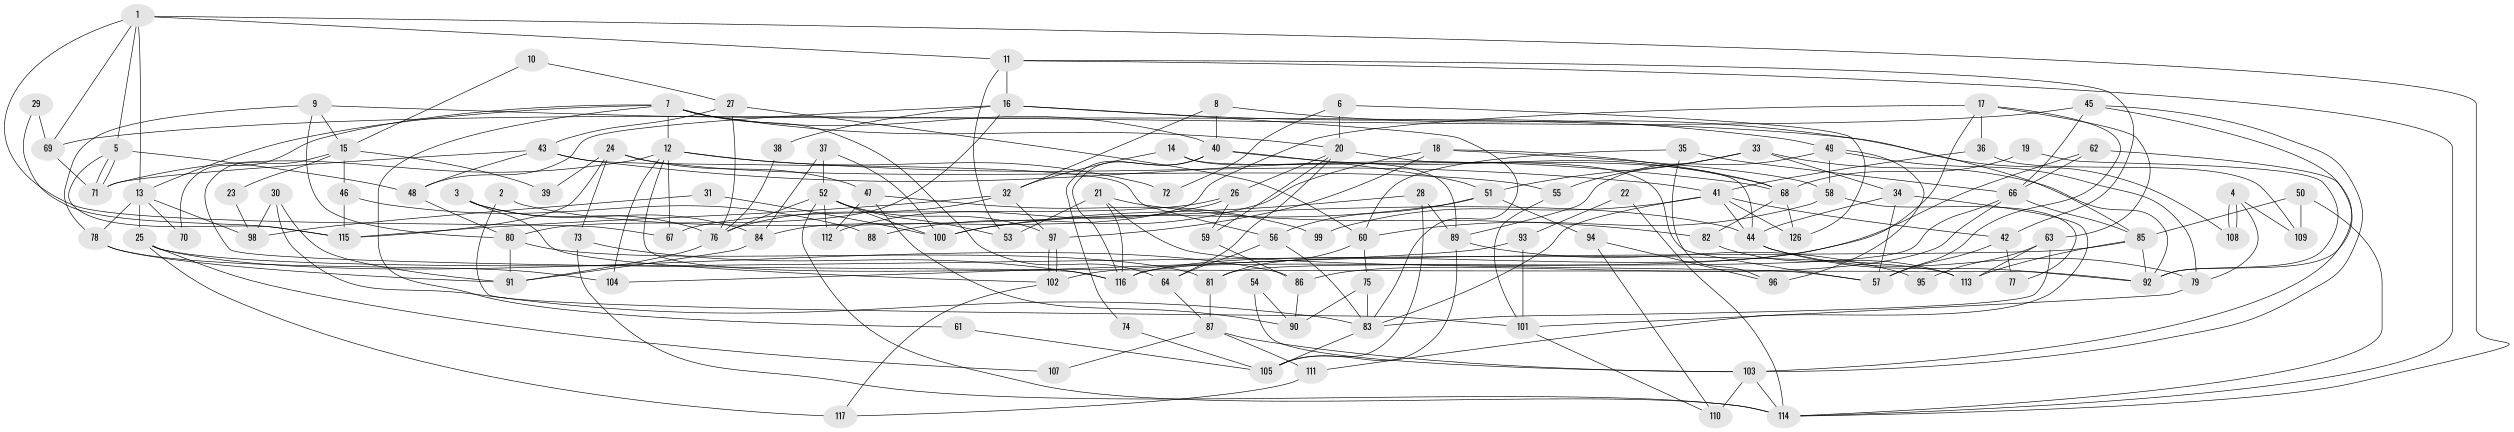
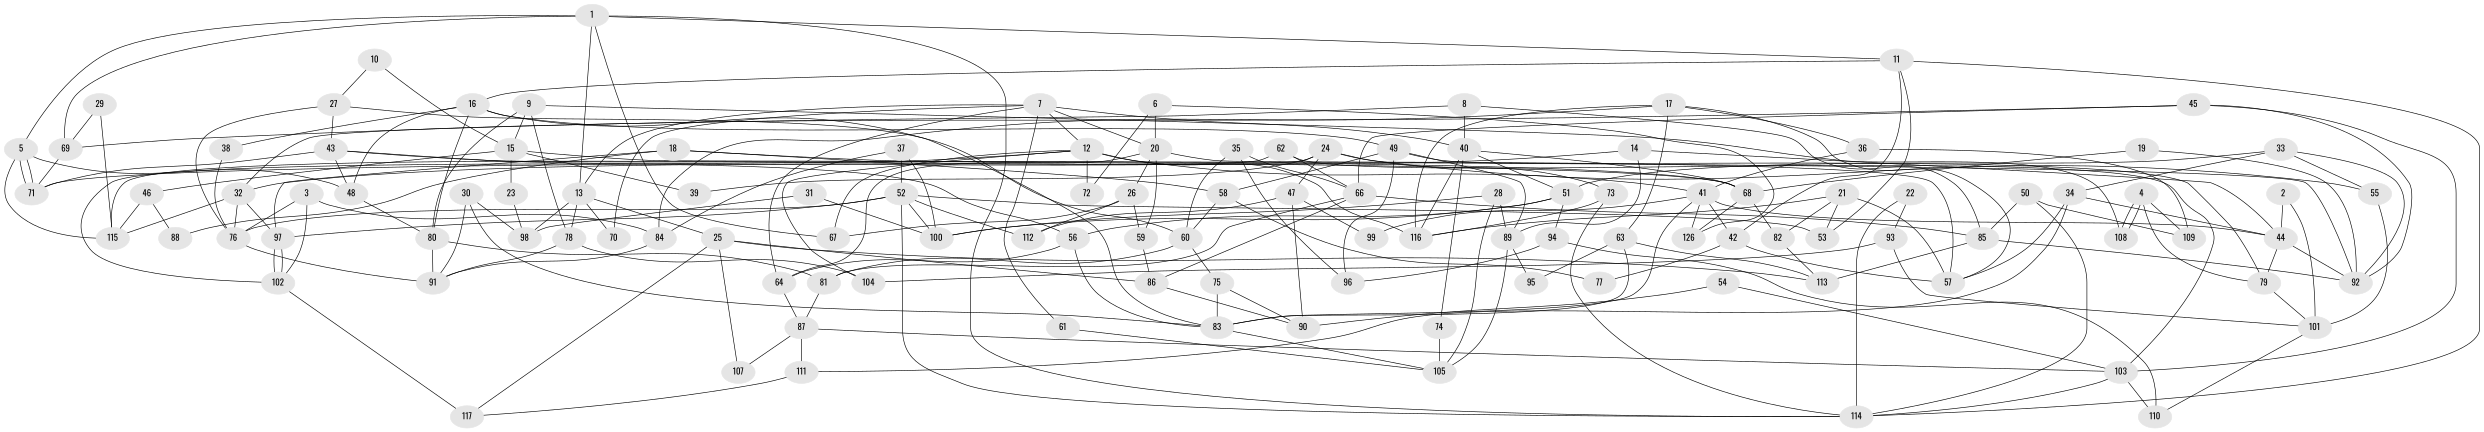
edge "85" -- "116": removed
